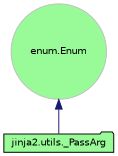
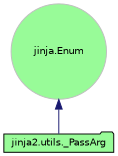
node "enum.Enum": label "enum.Enum" -> "jinja.Enum"
